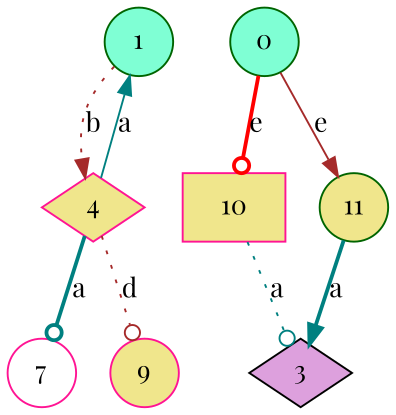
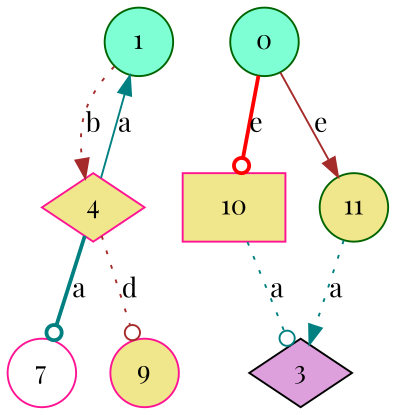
edge "11" -> "3": style bold -> dotted
